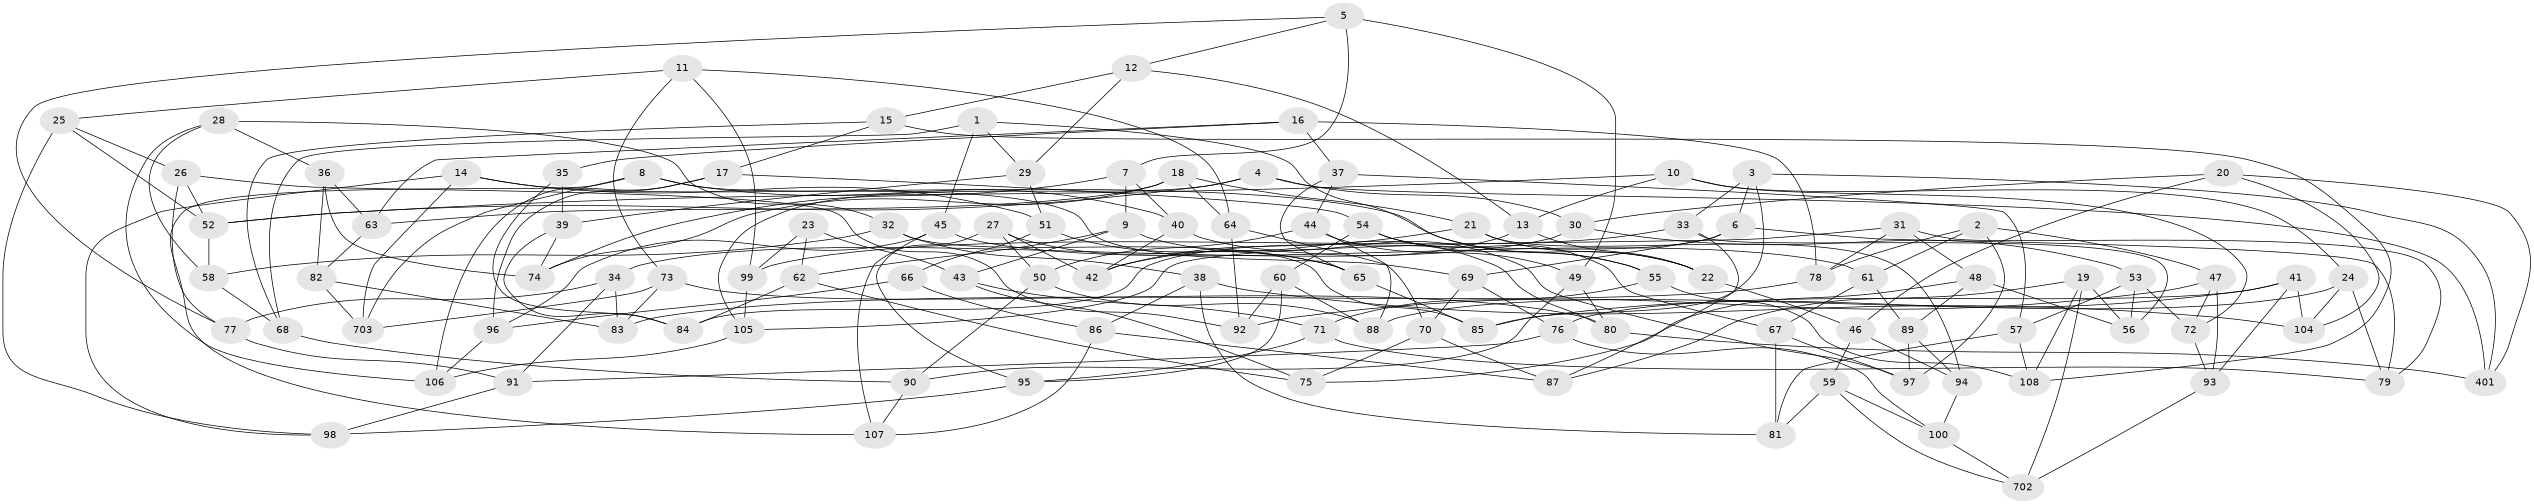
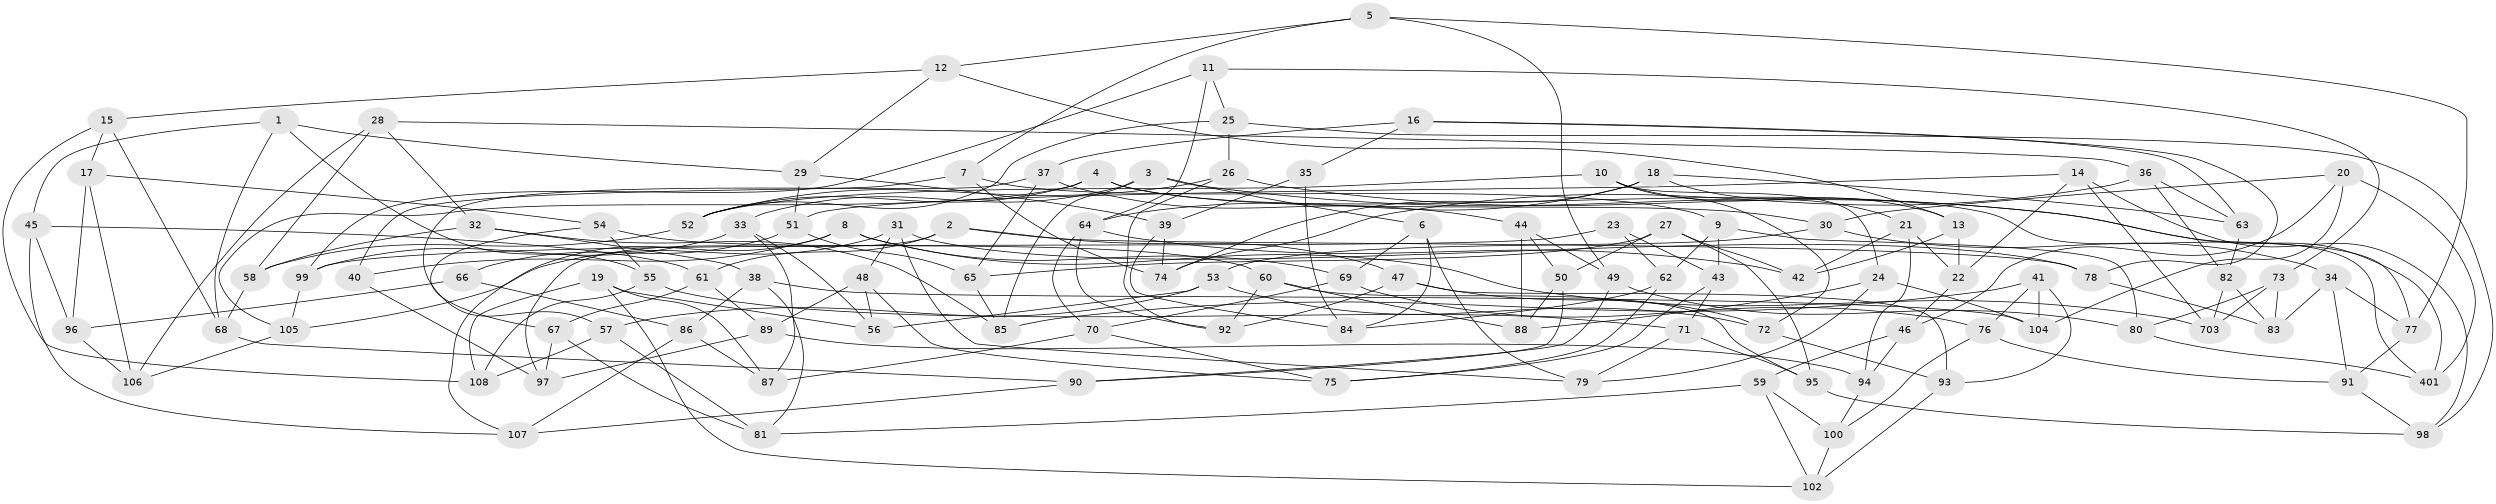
edge "40" -- "42": now "64" -- "42"
node "702": label "702" -> "102"
